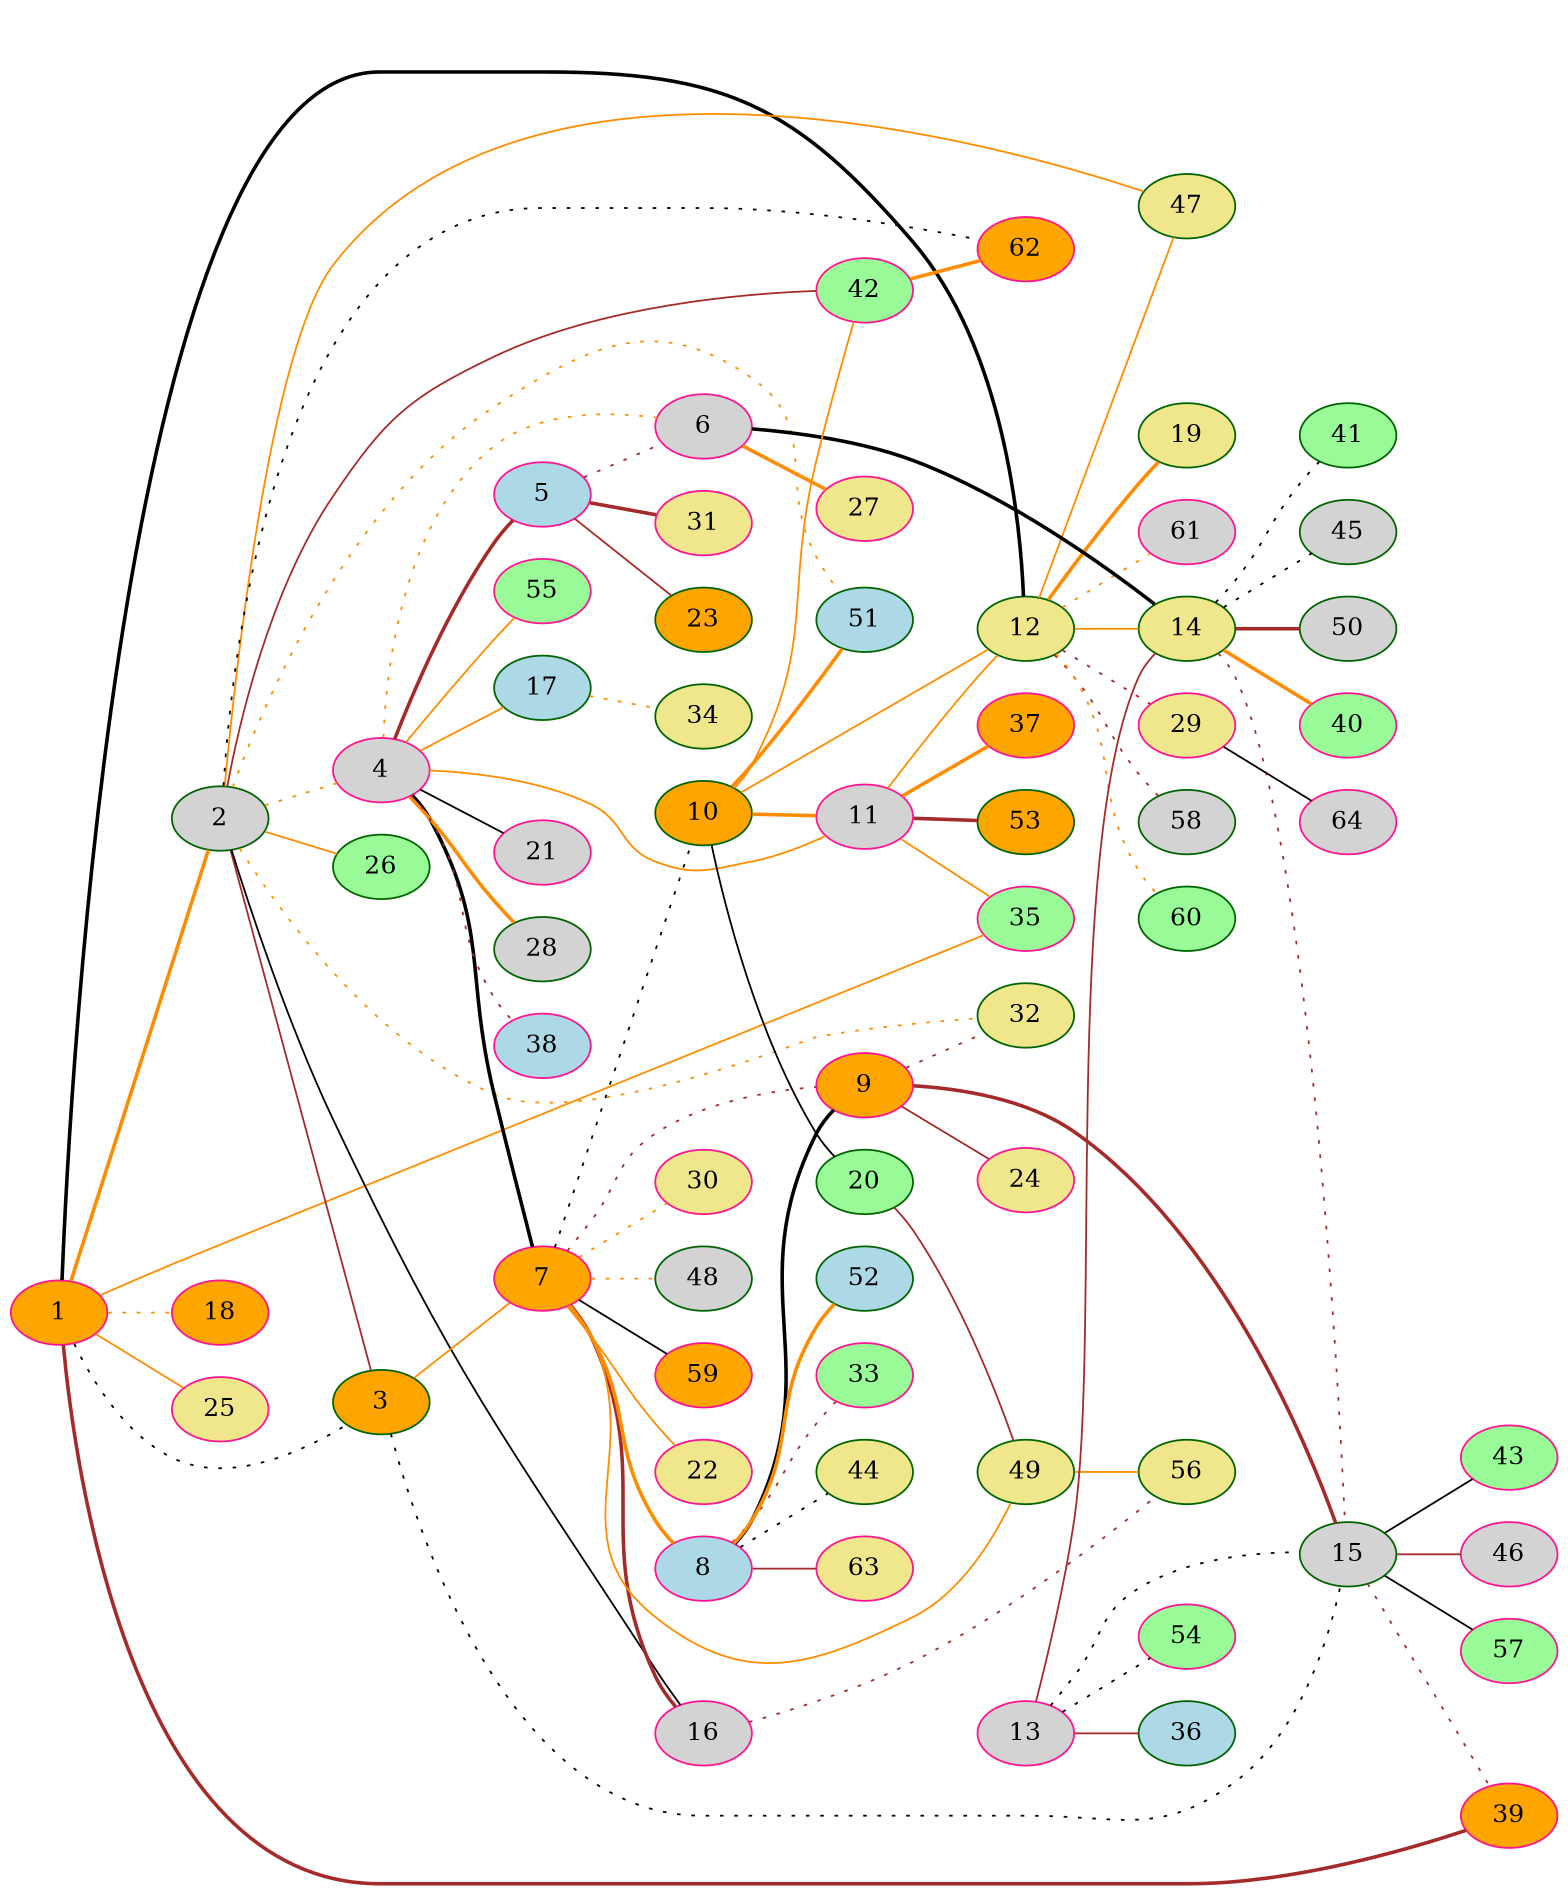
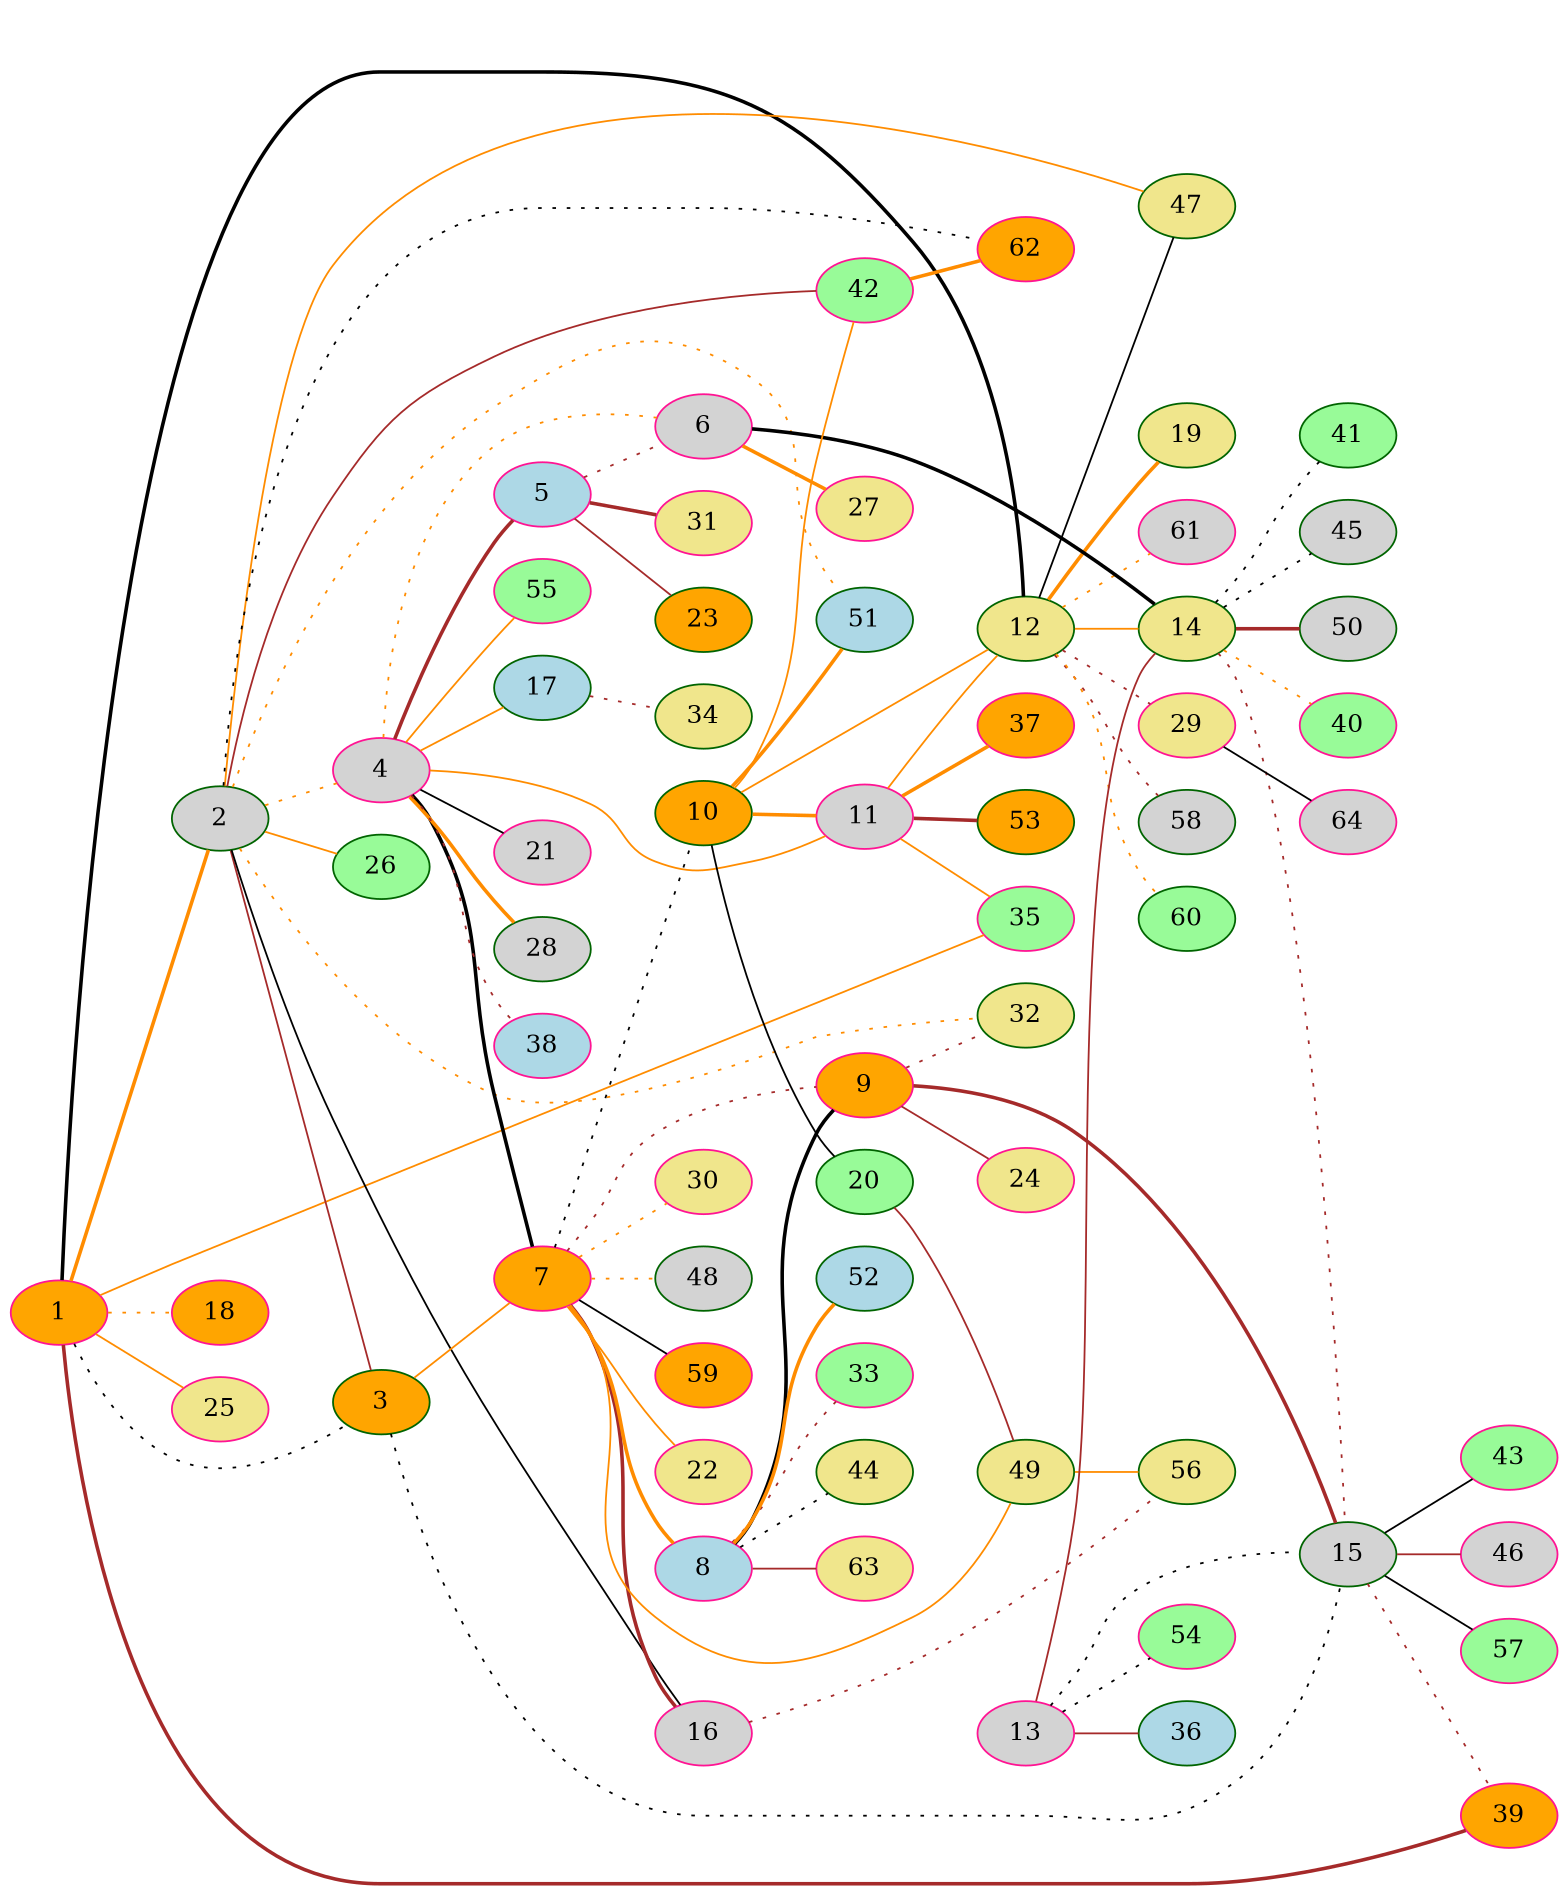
edge "47" -- "12": color darkorange -> black
edge "14" -- "40": style bold -> dotted
edge "17" -- "34": color darkorange -> brown
